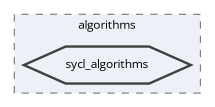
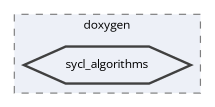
cluster "algorithms": label "algorithms" -> "doxygen"
